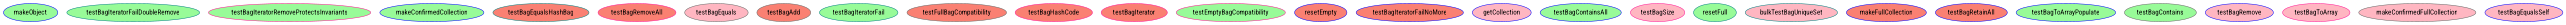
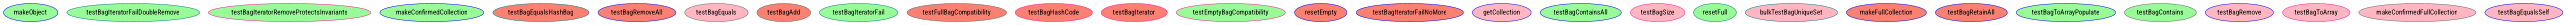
node "testBagRemoveAll": color deeppink -> blue
